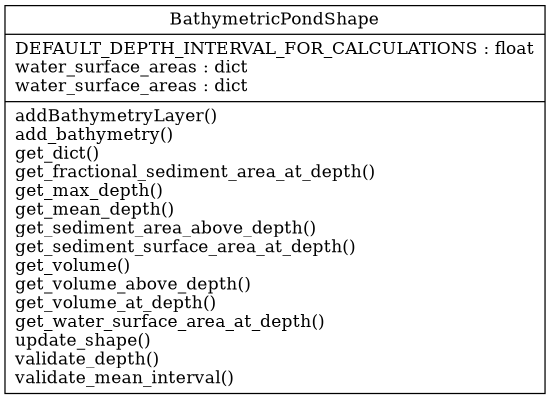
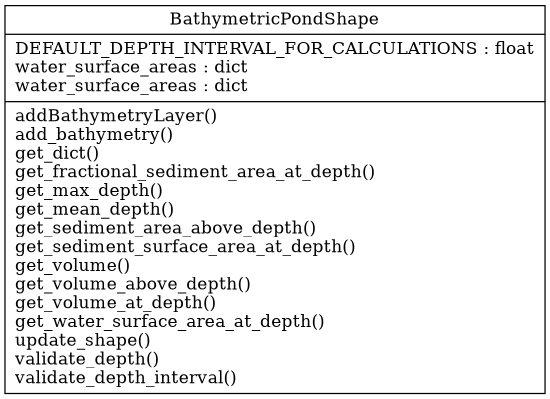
node "BathymetricPondShape": text "validate_mean_interval()" -> "validate_depth_interval()"
